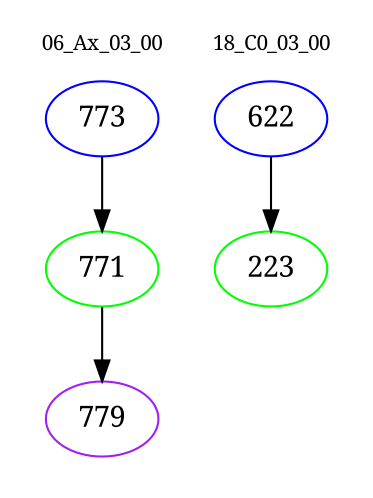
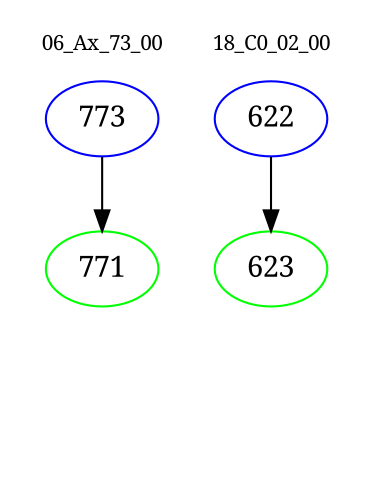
cluster "06_Ax_03_00": label "06_Ax_03_00" -> "06_Ax_73_00"
cluster "18_C0_03_00": label "18_C0_03_00" -> "18_C0_02_00"
node "223": label "223" -> "623"
node "779": removed
